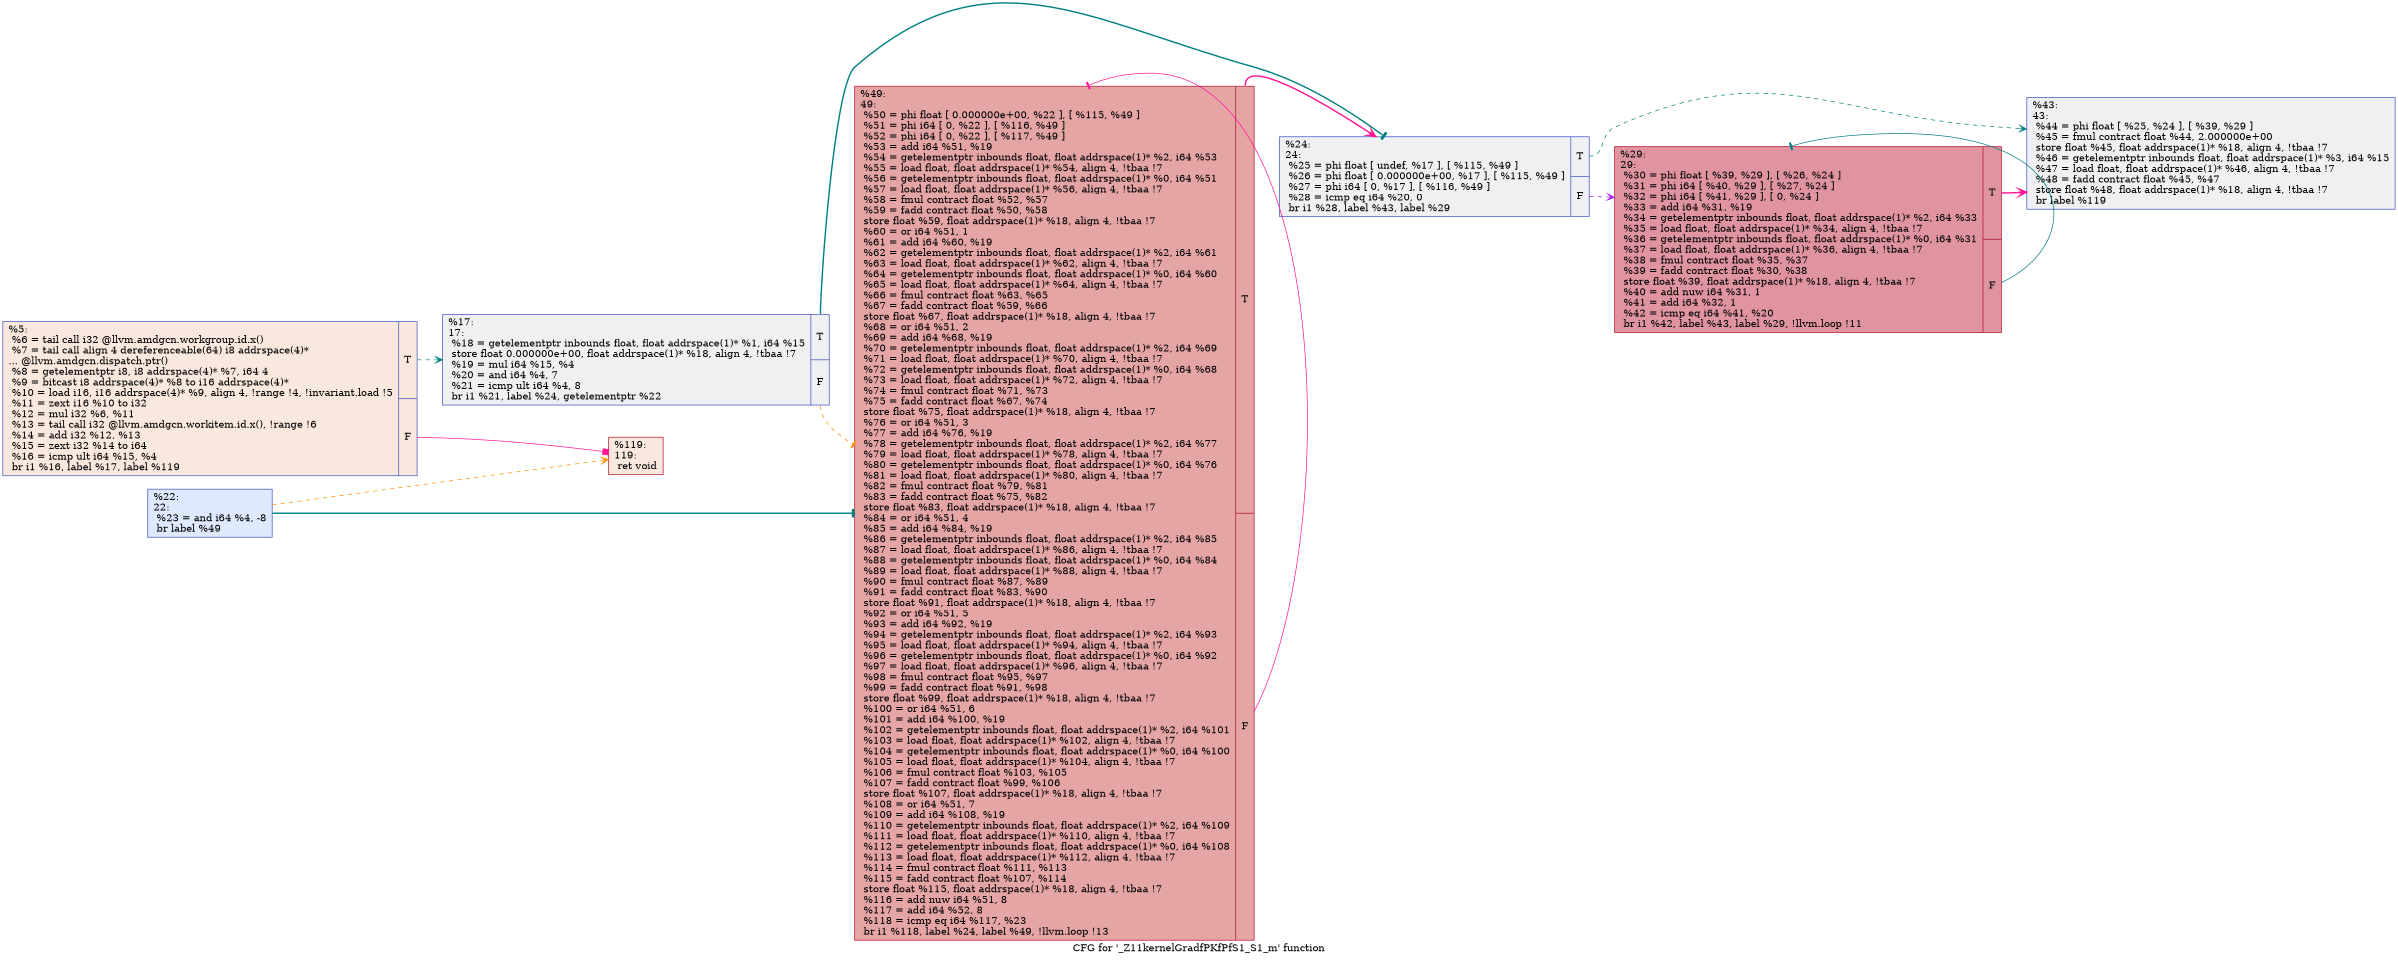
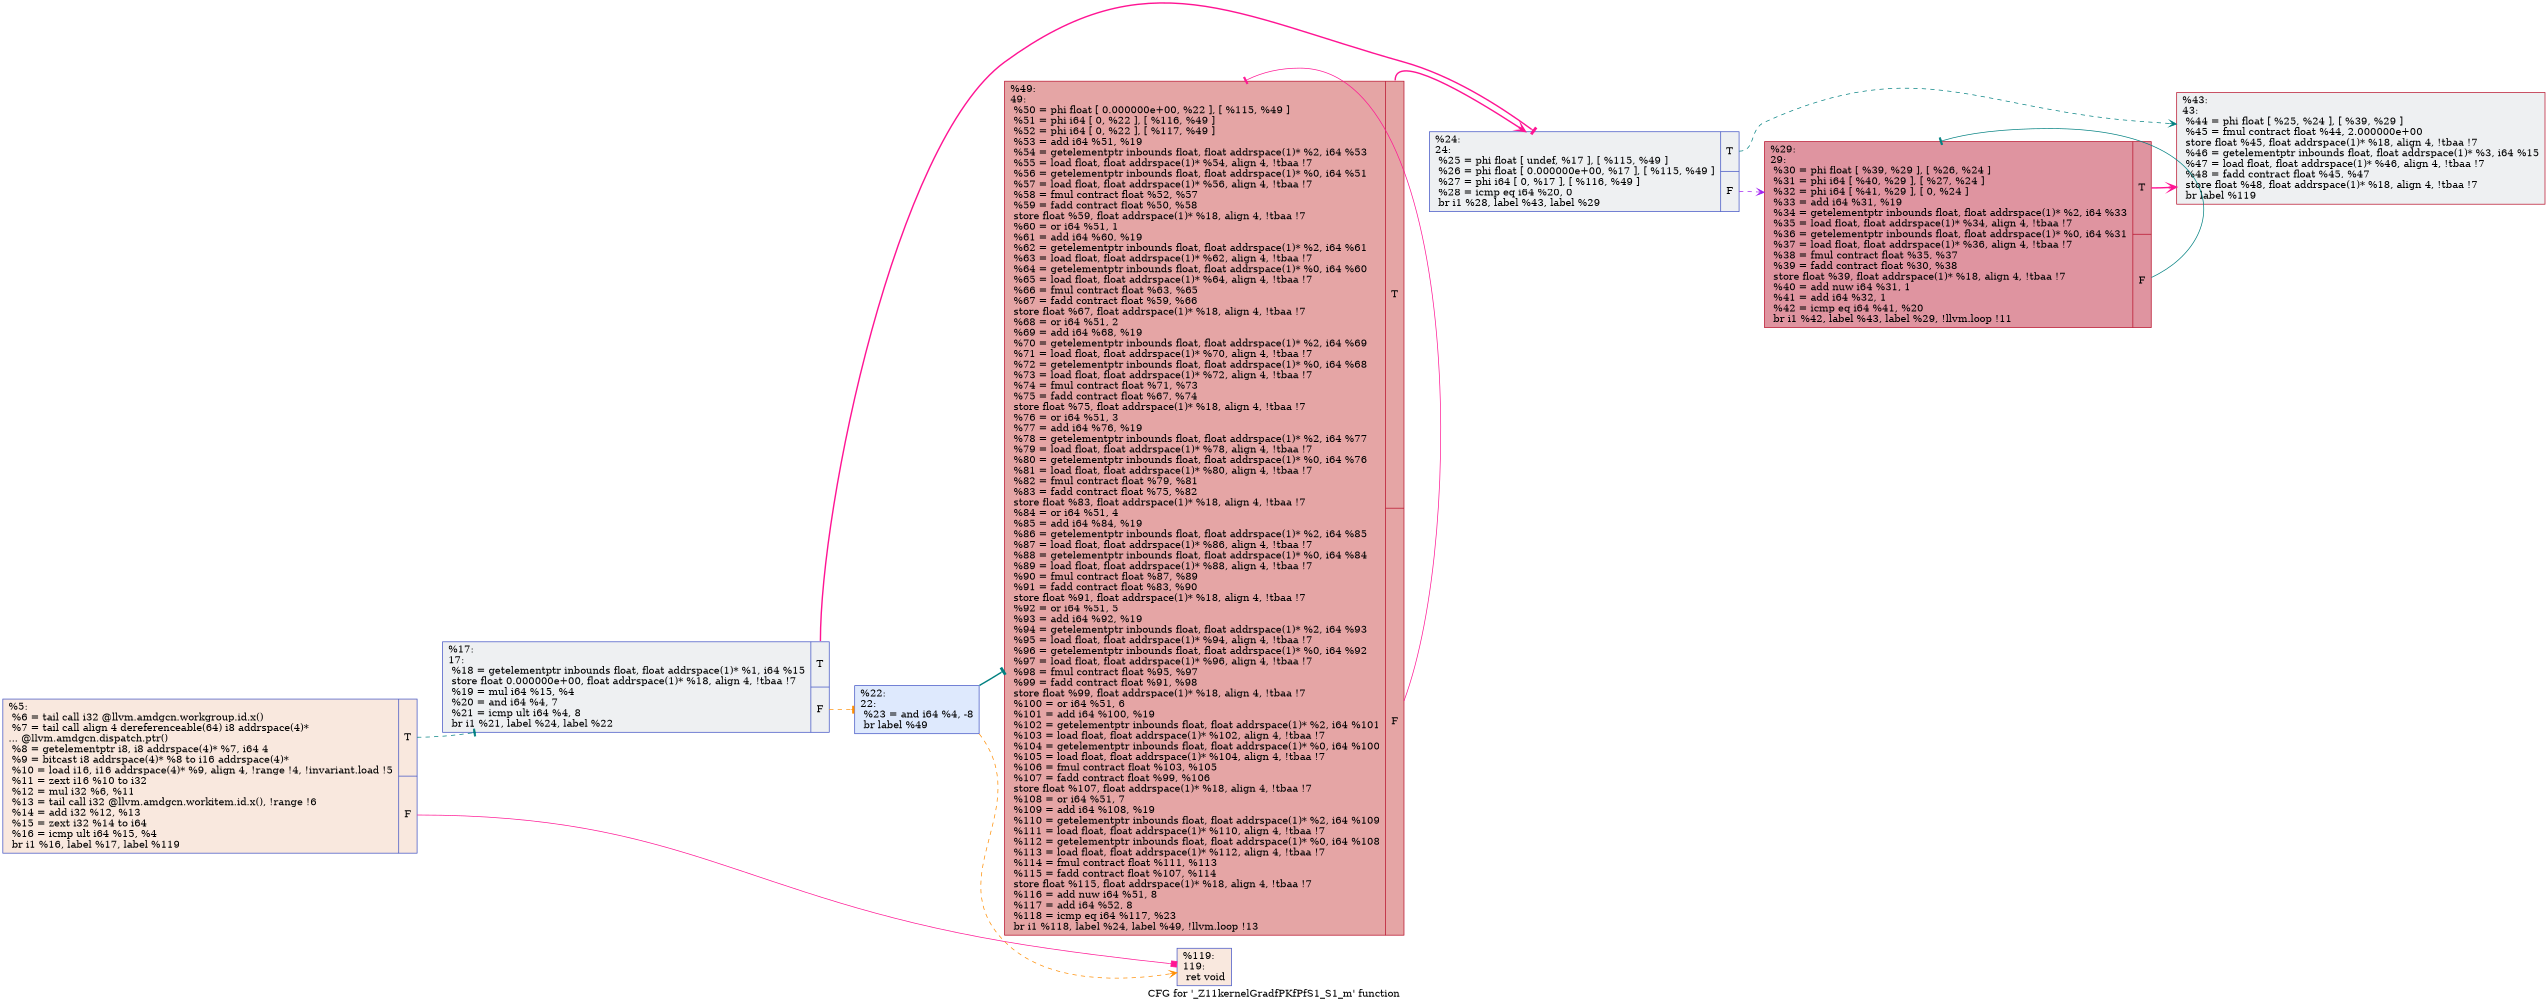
edge "%17:" -> "%24:": color teal -> deeppink
node "%43:": color #3d50c3ff -> #b70d28ff
edge "%5:" -> "%17:": arrowhead vee -> tee
node "%17:": text "br i1 %21, label %24, getelementptr %22" -> "br i1 %21, label %24, label %22"
edge "%17:" -> "%49:": now "%17:" -> "%22:"
node "%119:": color #b70d28ff -> #3d50c3ff
